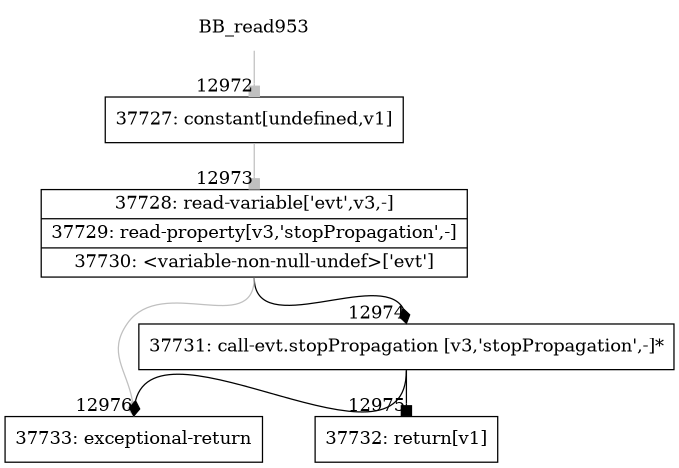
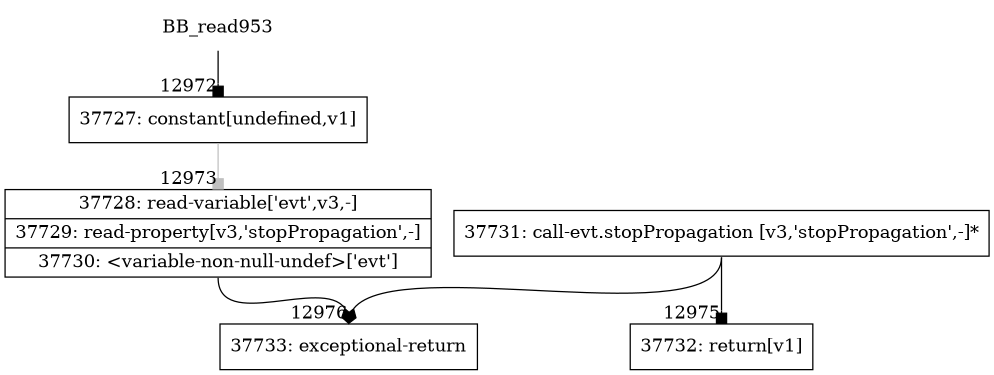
edge "BB_read953" -> "37727: constant[undefined,v1]": color gray -> black
edge "37728: read-variable['evt',v3,-]" -> "37731: call-evt.stopPropagation [v3,'stopPropagation',-]*": removed
edge "37728: read-variable['evt',v3,-]" -> "37733: exceptional-return": color gray -> black
